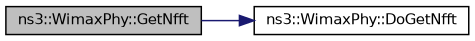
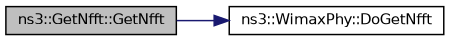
node "ns3::WimaxPhy::GetNfft": label "ns3::WimaxPhy::GetNfft" -> "ns3::GetNfft::GetNfft"
